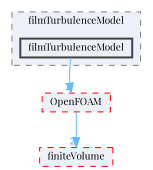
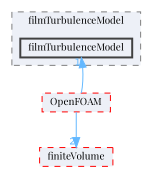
edge "filmTurbulenceModel" -> "OpenFOAM": reversed
